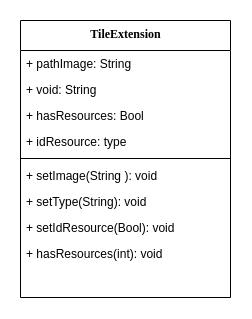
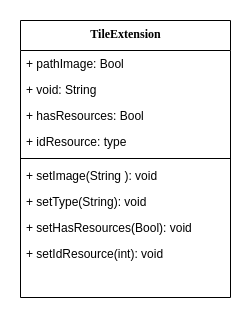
node "+ pathImage: String": label "+ pathImage: String" -> "+ pathImage: Bool"
node "+ setIdResource(Bool): void": label "+ setIdResource(Bool): void" -> "+ setHasResources(Bool): void"
node "+ hasResources(int): void": label "+ hasResources(int): void" -> "+ setIdResource(int): void"
